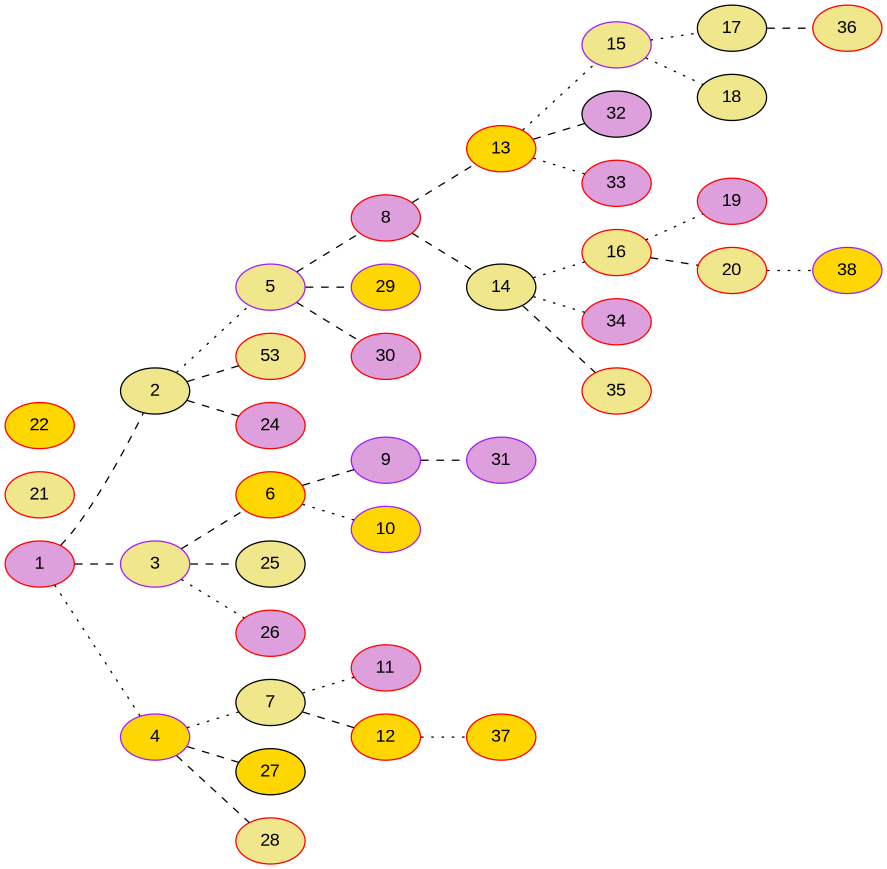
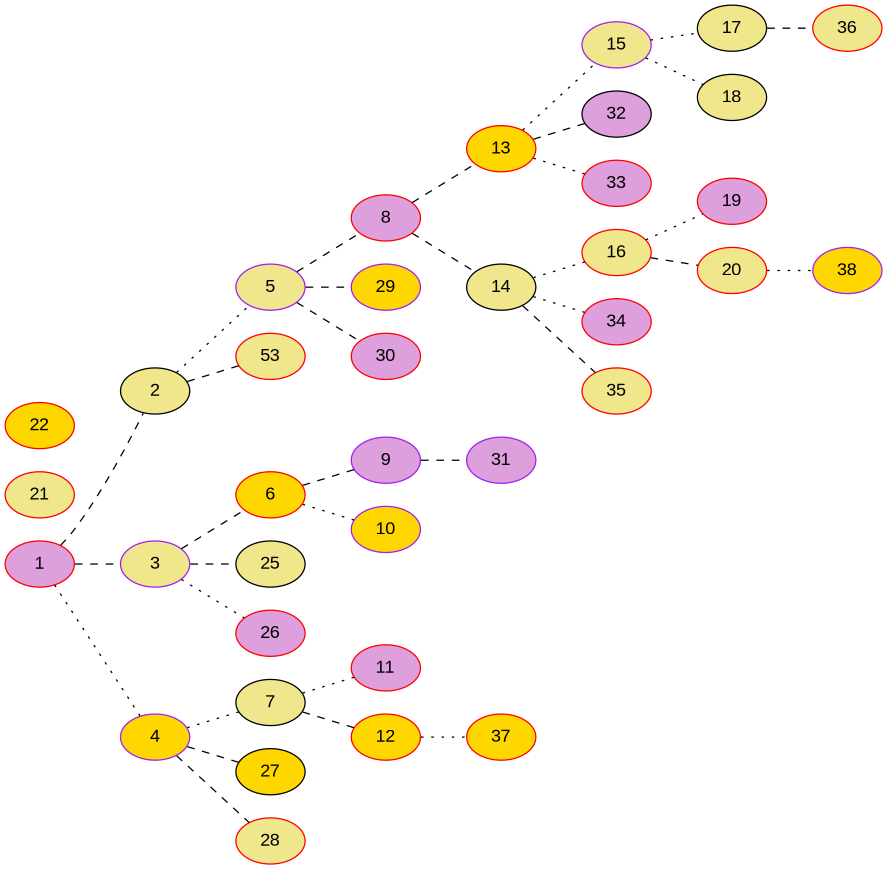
node "24": removed
